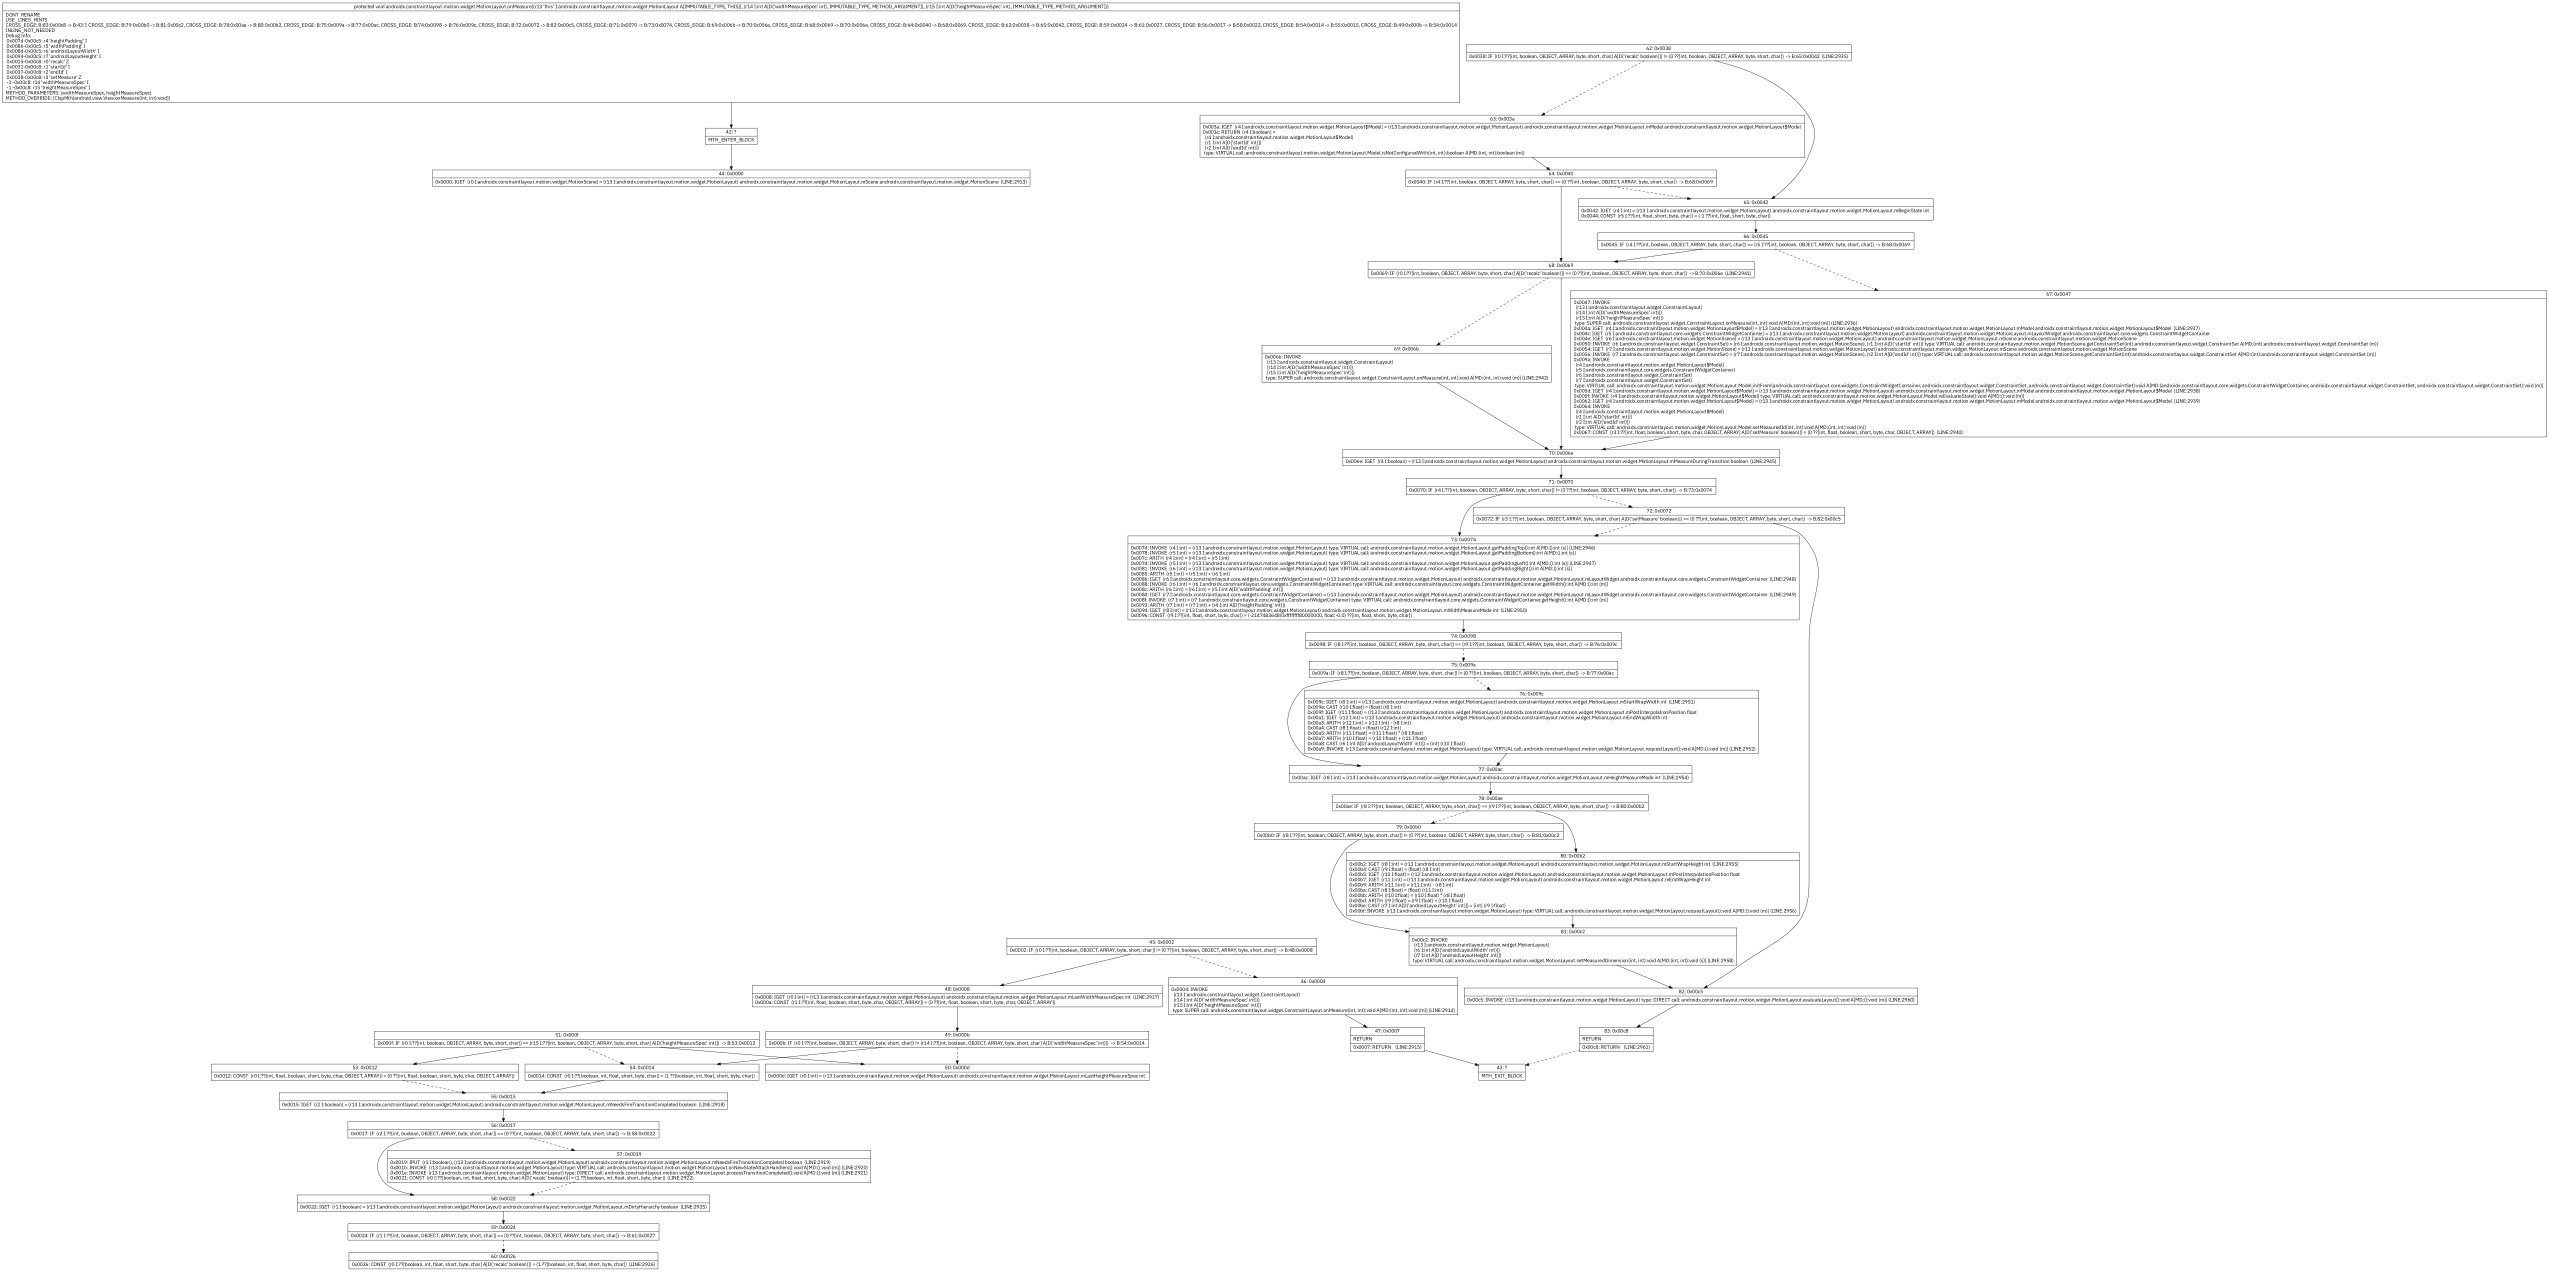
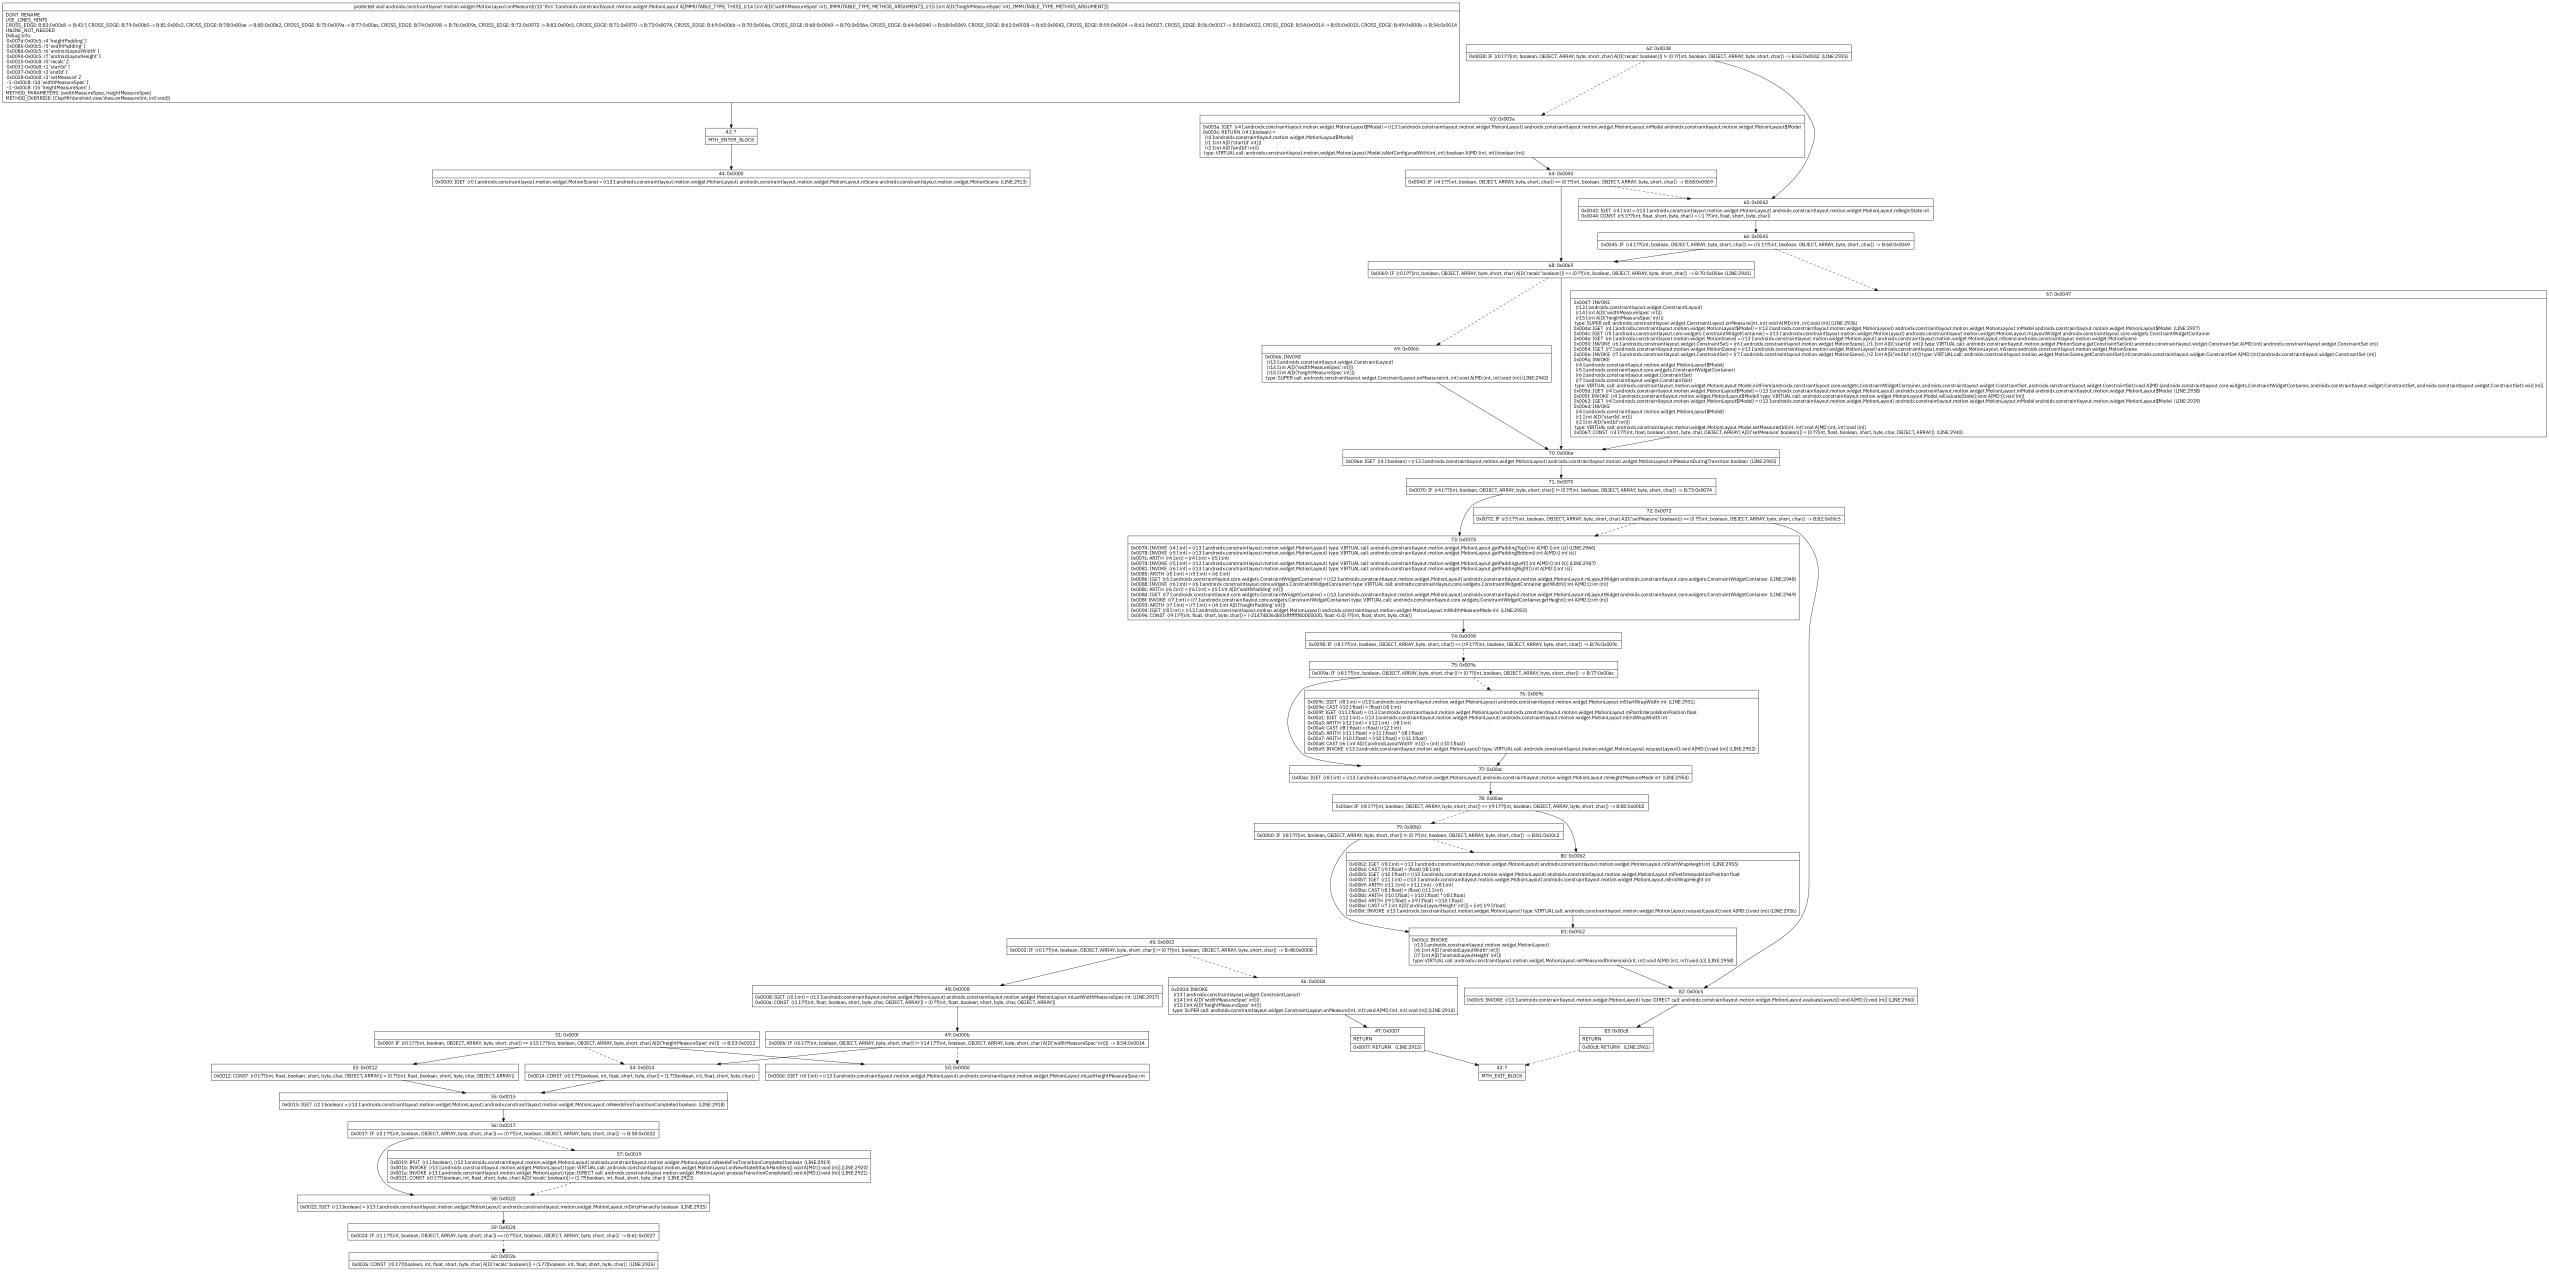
edge "71: 0x0070" -> "72: 0x0072": removed
edge "79: 0x00b0" -> "80: 0x00b2": added
edge "53: 0x0012" -> "55: 0x0015": style dashed -> solid
